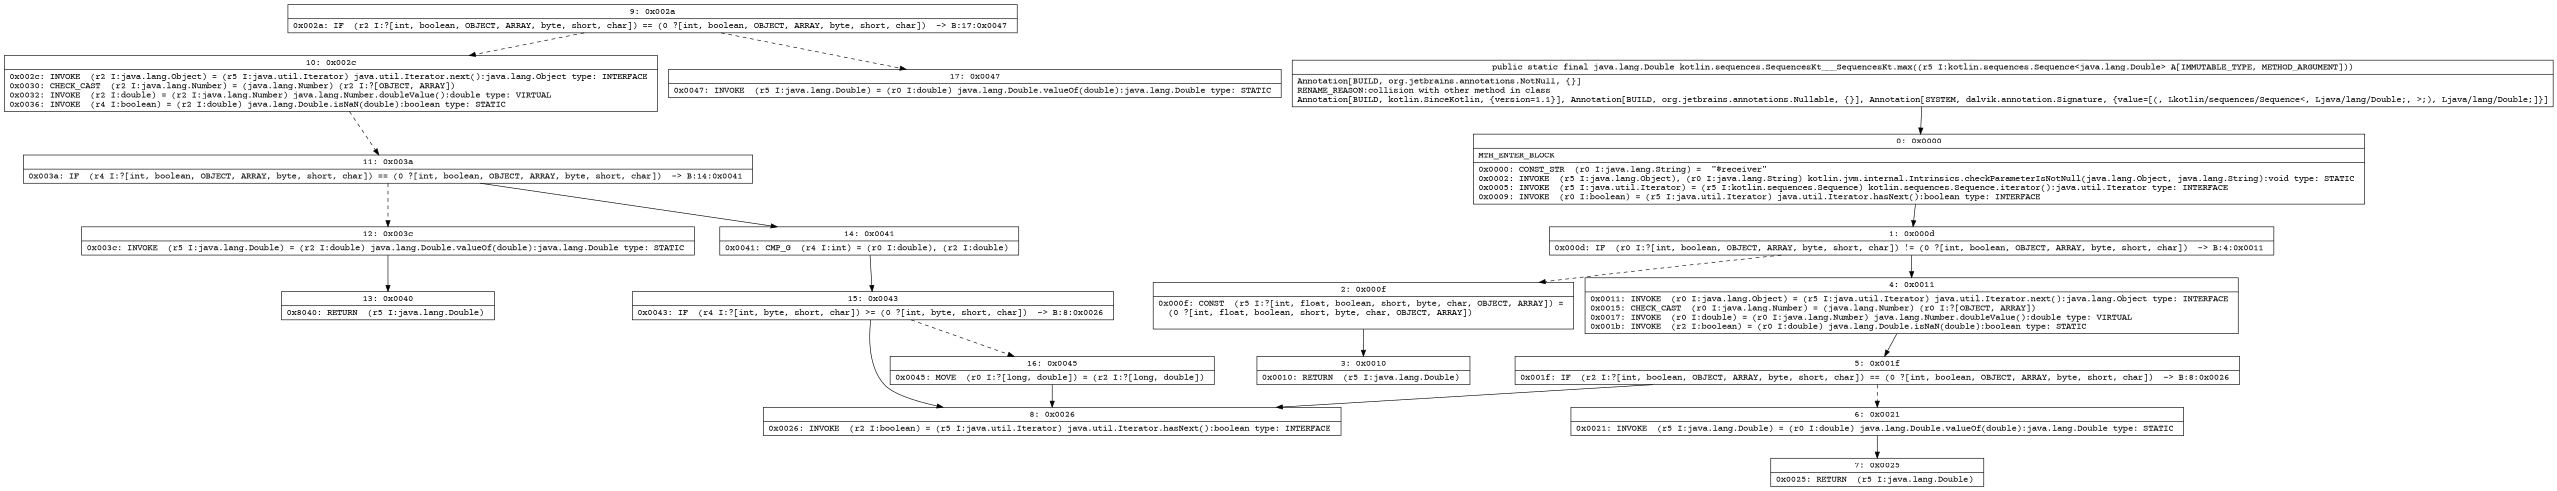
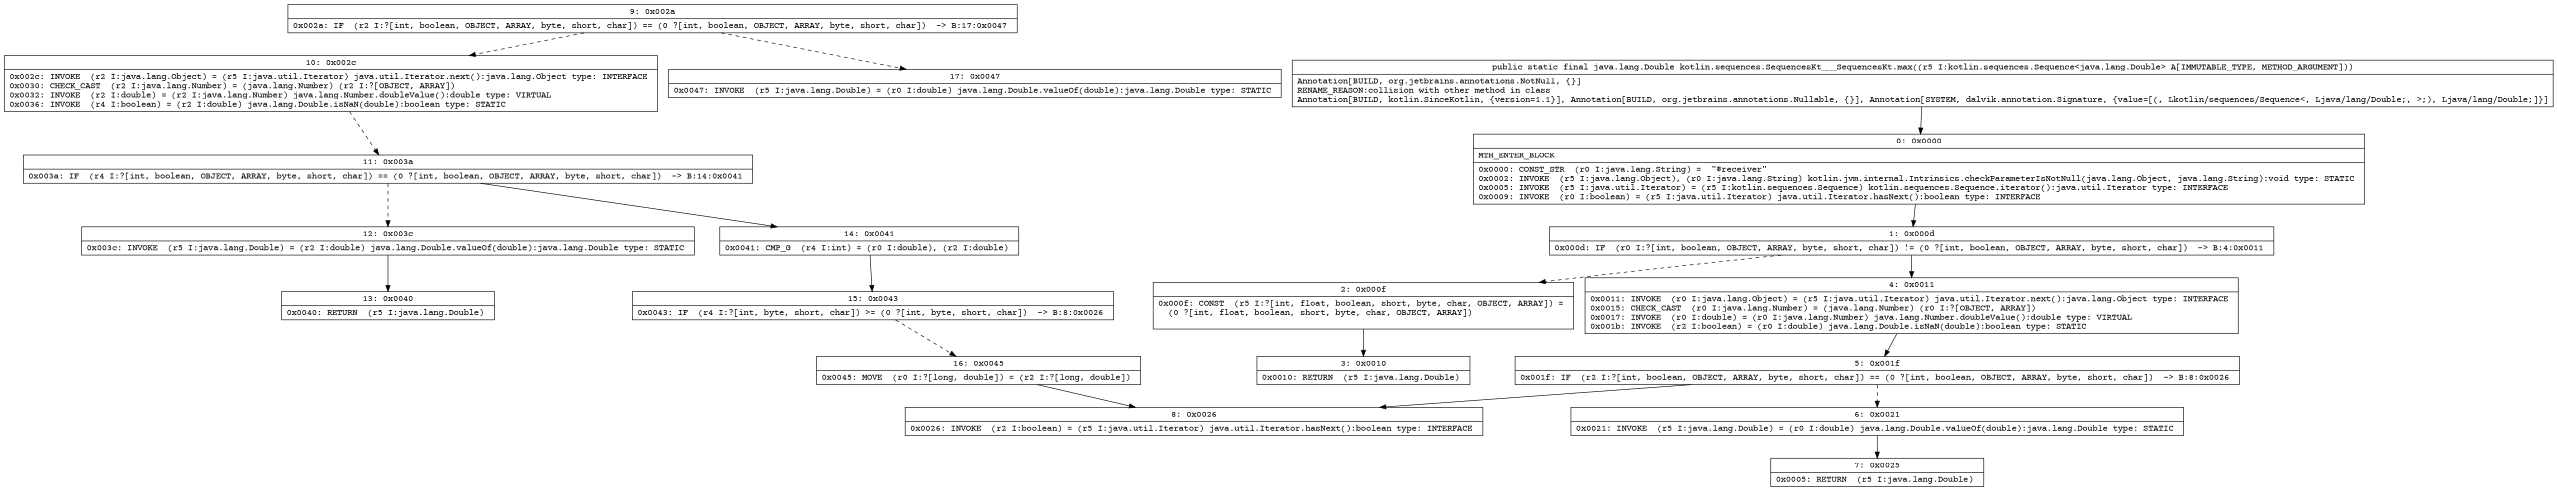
node "13: 0x0040": text "0x8040: RETURN  (r5 I:java.lang.Double)" -> "0x0040: RETURN  (r5 I:java.lang.Double)"
edge "15: 0x0043" -> "8: 0x0026": removed
node "7: 0x0025": text "0x0025: RETURN  (r5 I:java.lang.Double)" -> "0x0005: RETURN  (r5 I:java.lang.Double)"
